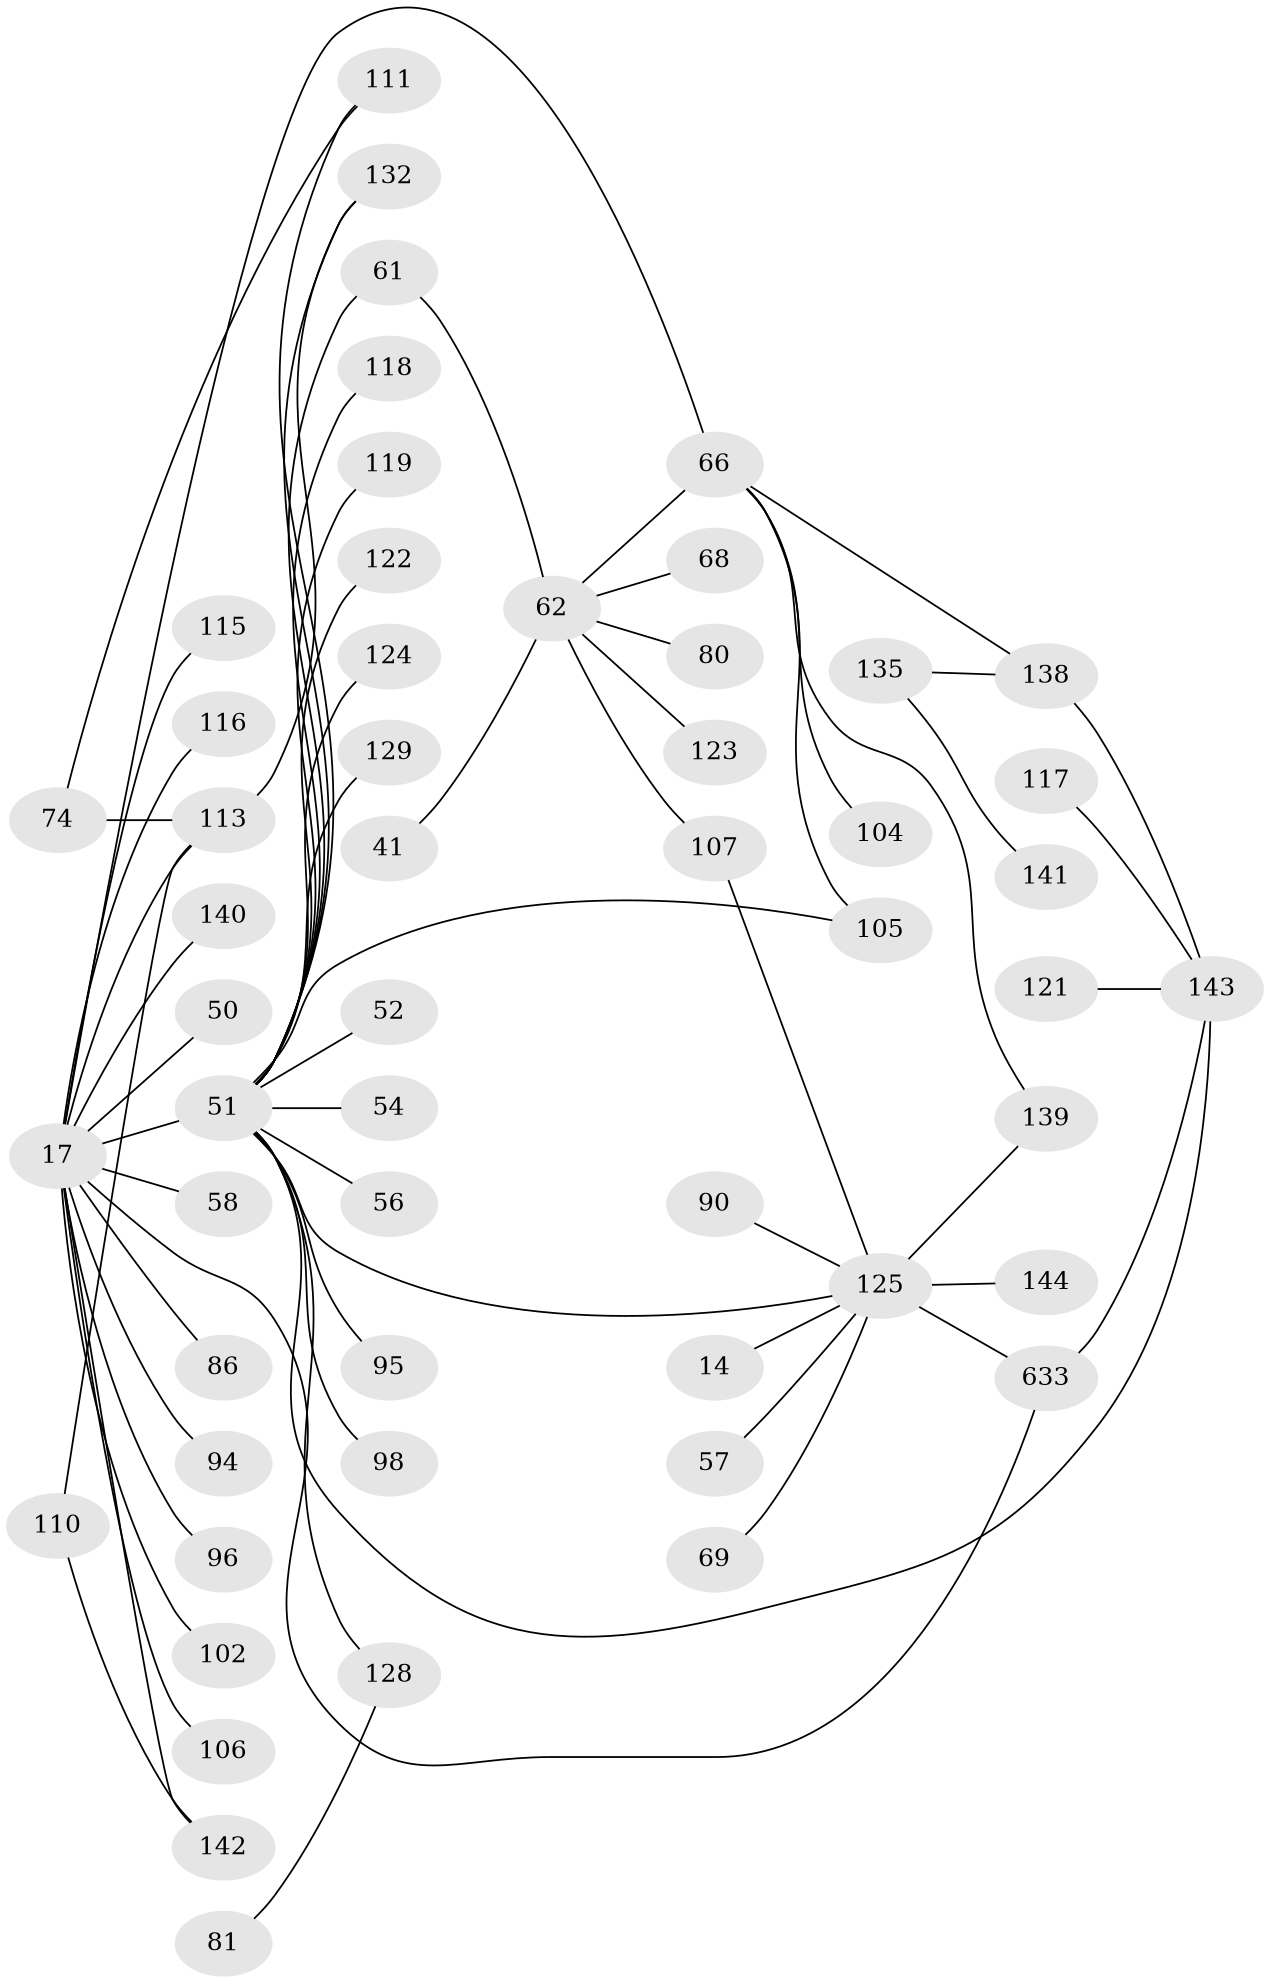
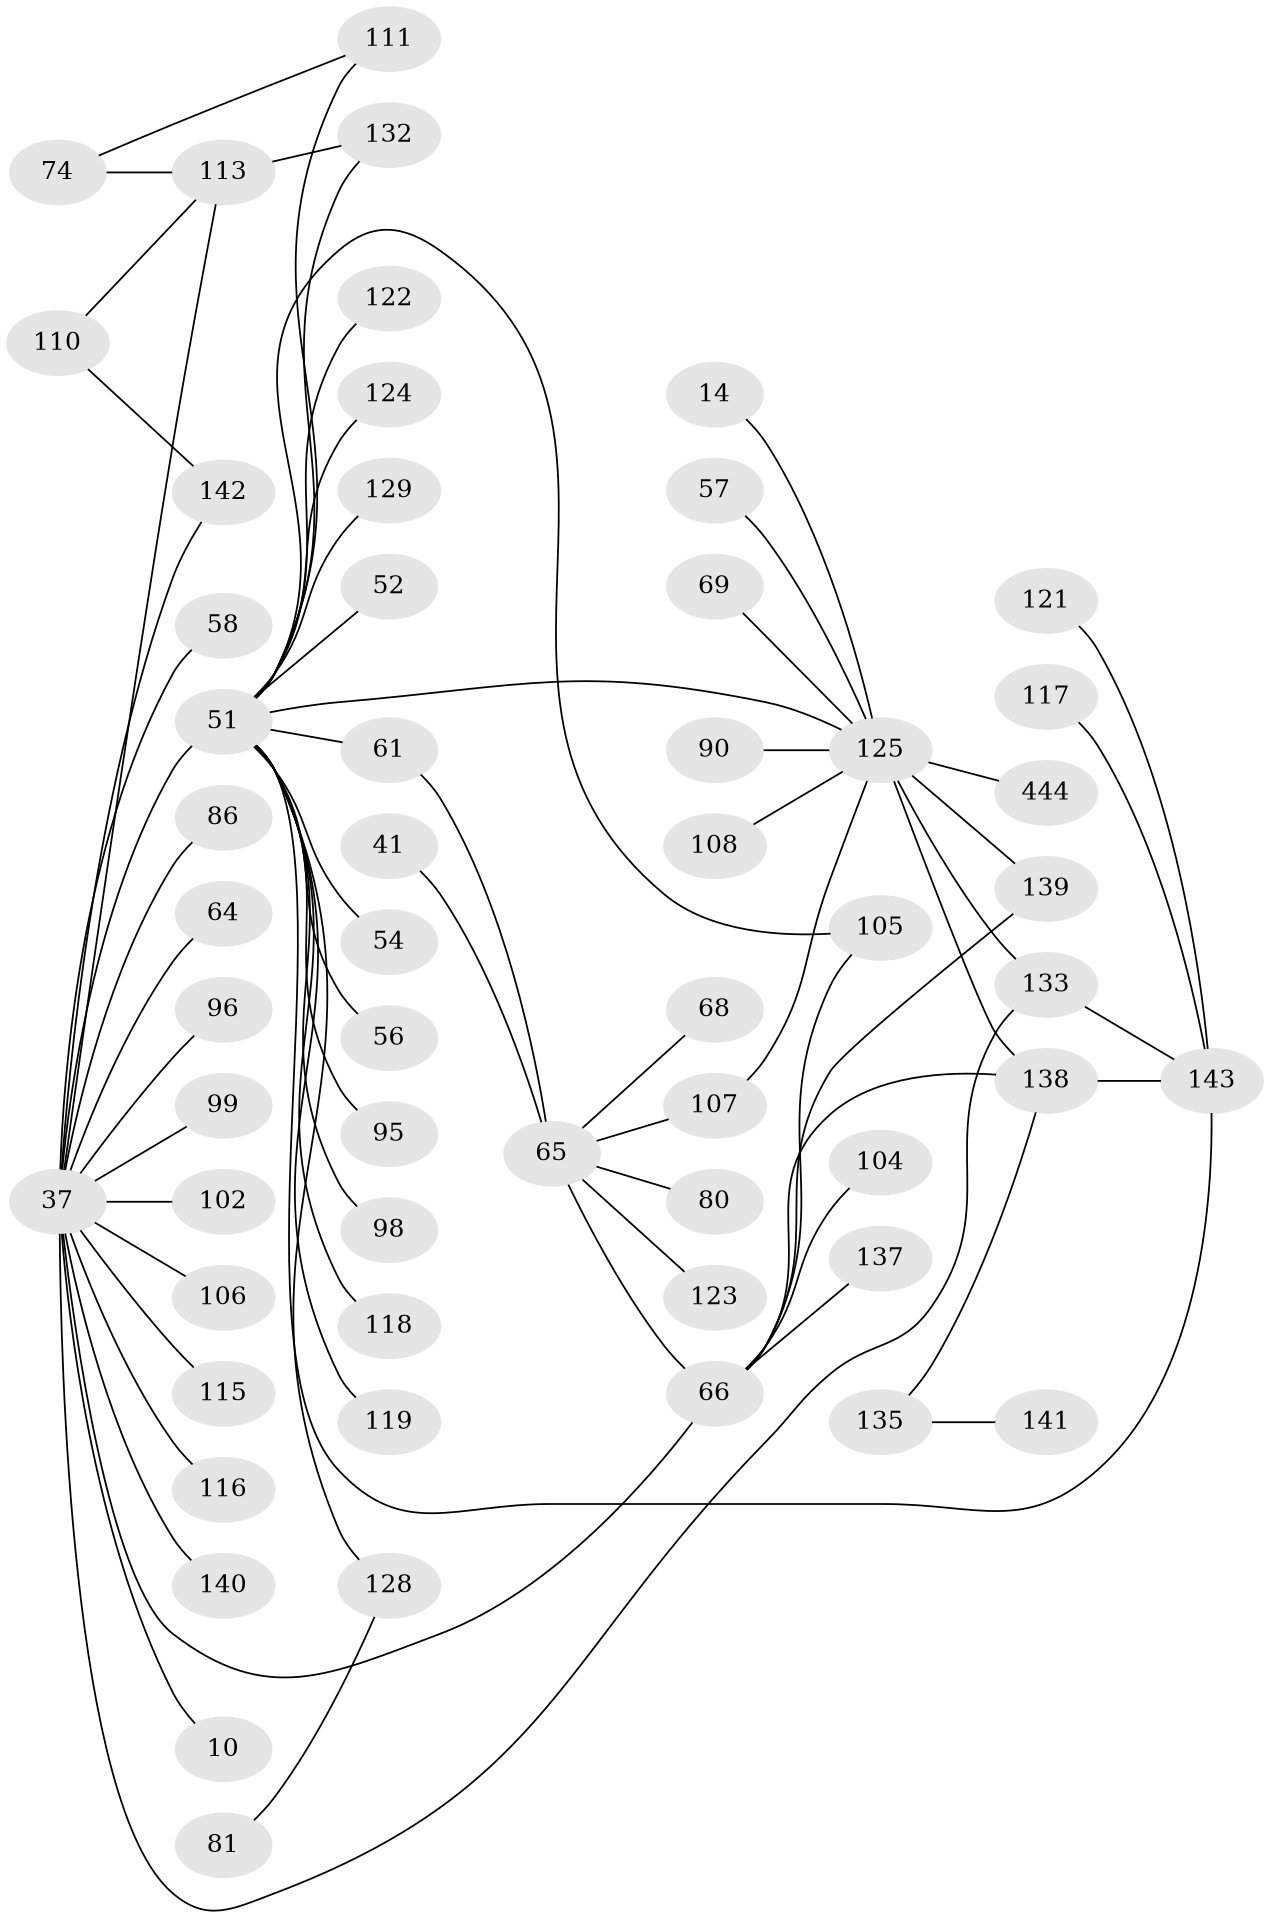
node "62": label "62" -> "65"
node "108": added
edge "125" -- "138": added
node "50": label "50" -> "10"
node "99": added
node "17": label "17" -> "37"
node "137": added
node "144": label "144" -> "444"
node "633": label "633" -> "133"
node "94": label "94" -> "64"
